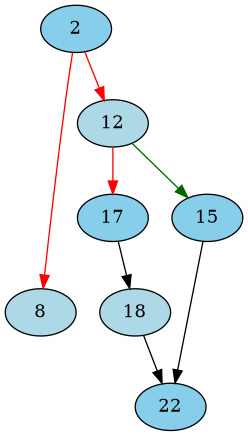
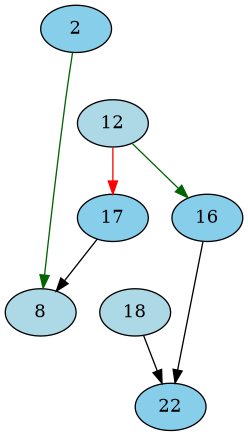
edge "2" -> "12": removed
edge "2" -> "8": color red -> darkgreen
node "15": label "15" -> "16"
edge "17" -> "18": now "17" -> "8"
